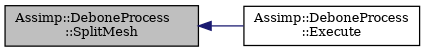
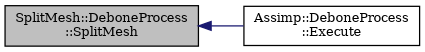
node "Assimp::DeboneProcess ::SplitMesh": label "Assimp::DeboneProcess ::SplitMesh" -> "SplitMesh::DeboneProcess ::SplitMesh"
